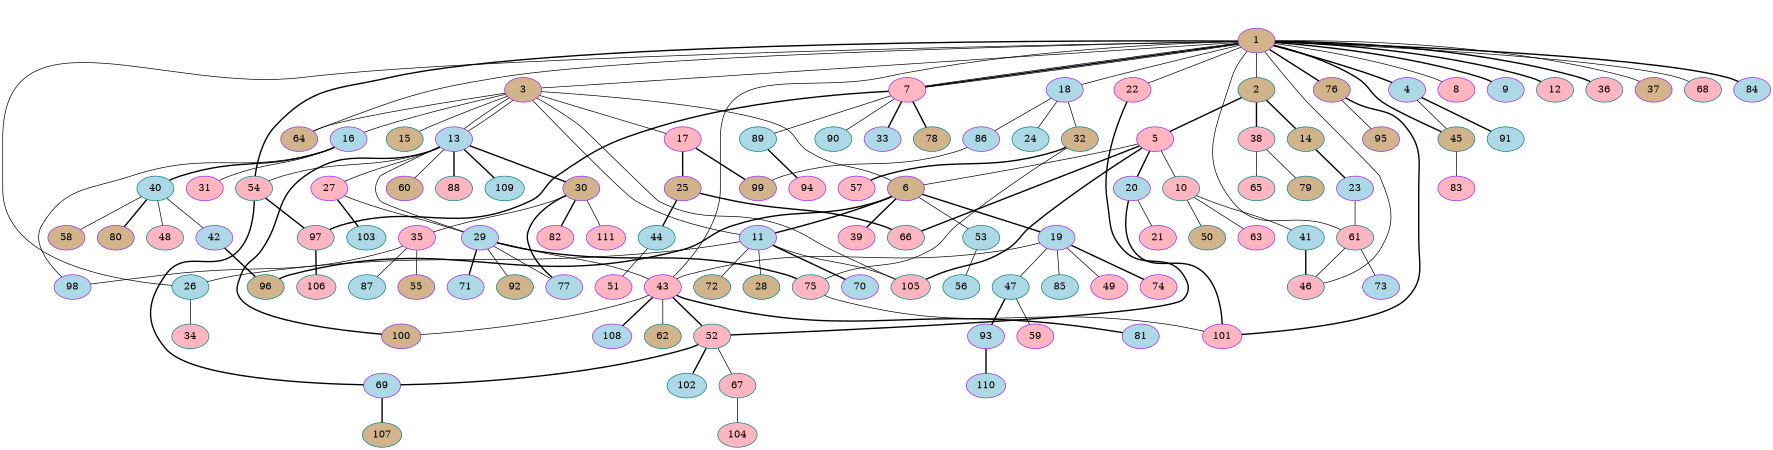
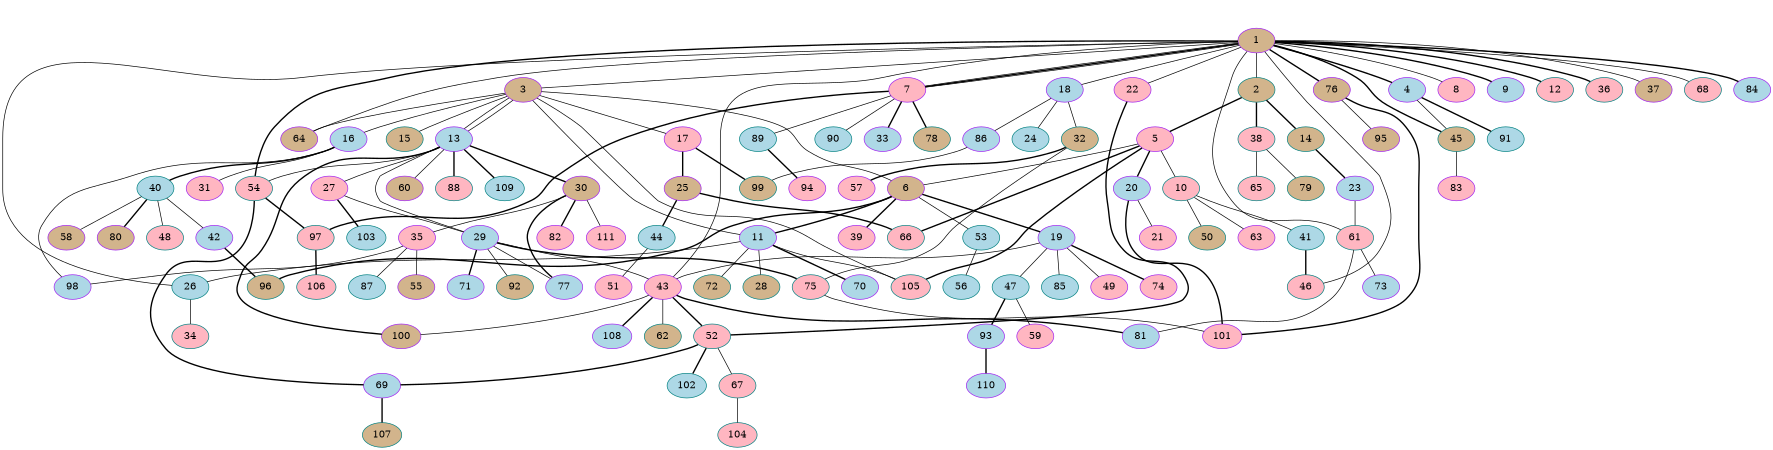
node "99": color purple -> teal
edge "61" -- "46": now "61" -- "81"
